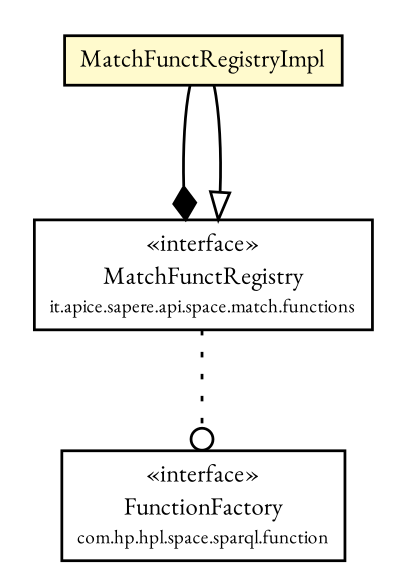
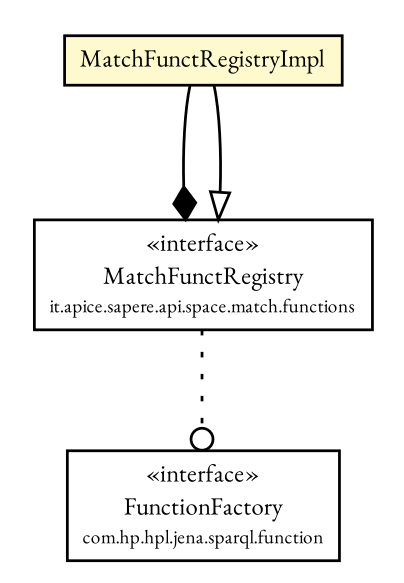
node "FunctionFactory": text "com.hp.hpl.space.sparql.function" -> "com.hp.hpl.jena.sparql.function"
